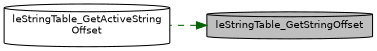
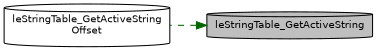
node "leStringTable_GetStringOffset": label "leStringTable_GetStringOffset" -> "leStringTable_GetActiveString"
